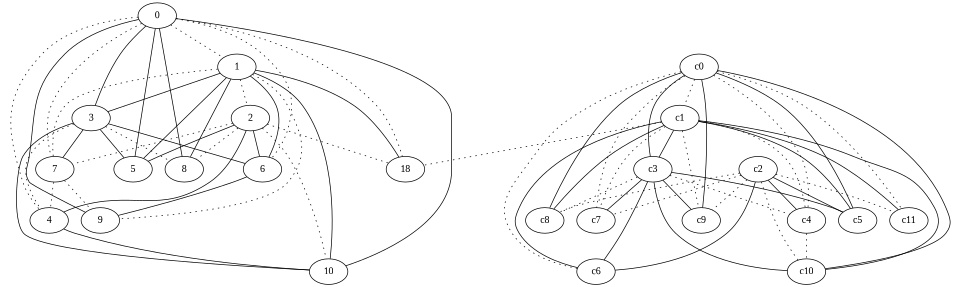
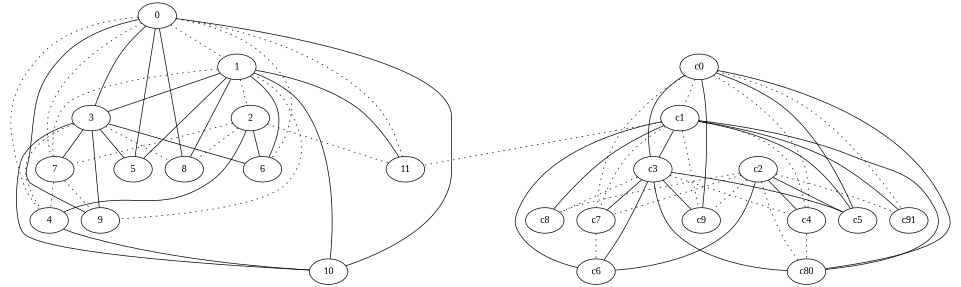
edge "c0" -- "c8": removed
edge "2" -- "5": removed
edge "c0" -- "c6": now "c7" -- "c6"
node "18": label "18" -> "11"
edge "2" -- "10": removed
edge "6" -- "9": now "3" -- "9"
node "c11": label "c11" -> "c91"
node "c10": label "c10" -> "c80"
